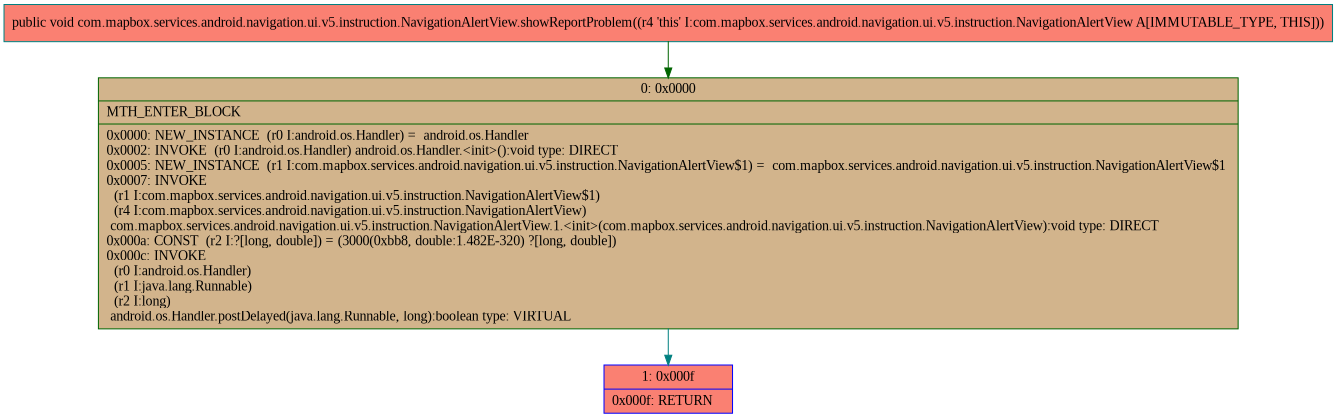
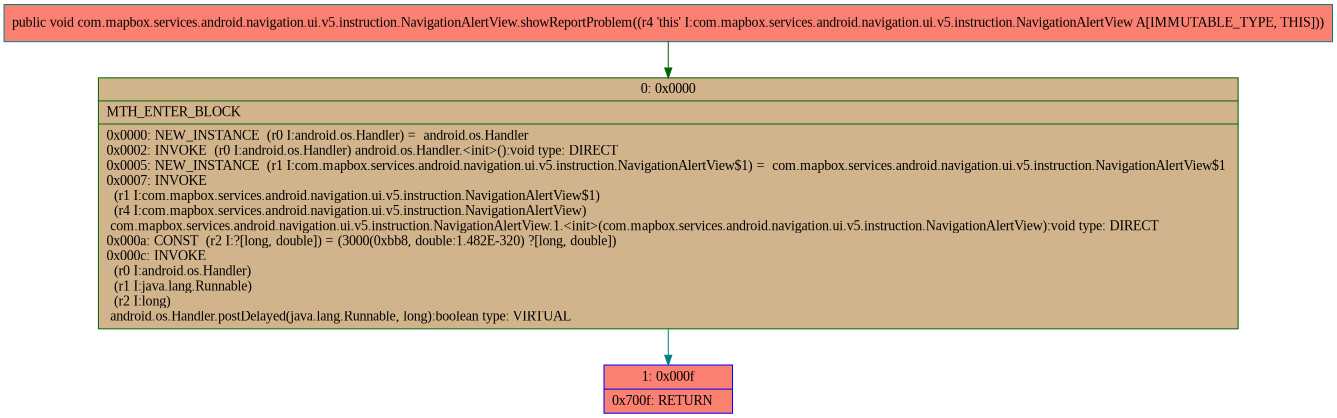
node "1: 0x000f": text "0x000f: RETURN" -> "0x700f: RETURN"
